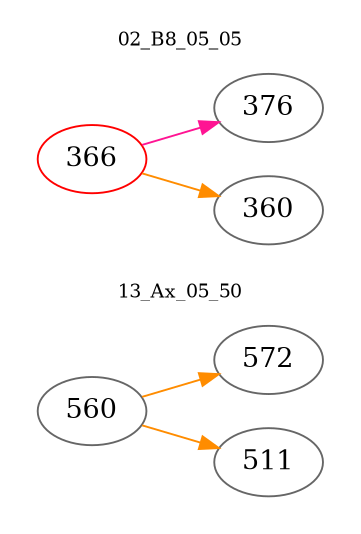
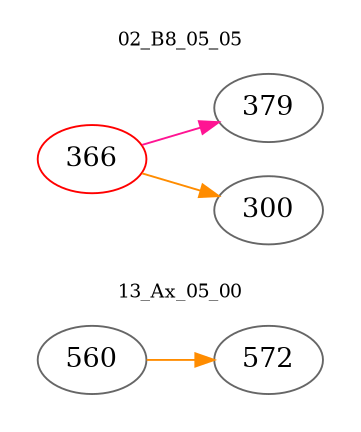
node "376": label "376" -> "379"
node "360": label "360" -> "300"
cluster "13_Ax_05_50": label "13_Ax_05_50" -> "13_Ax_05_00"
node "511": removed
